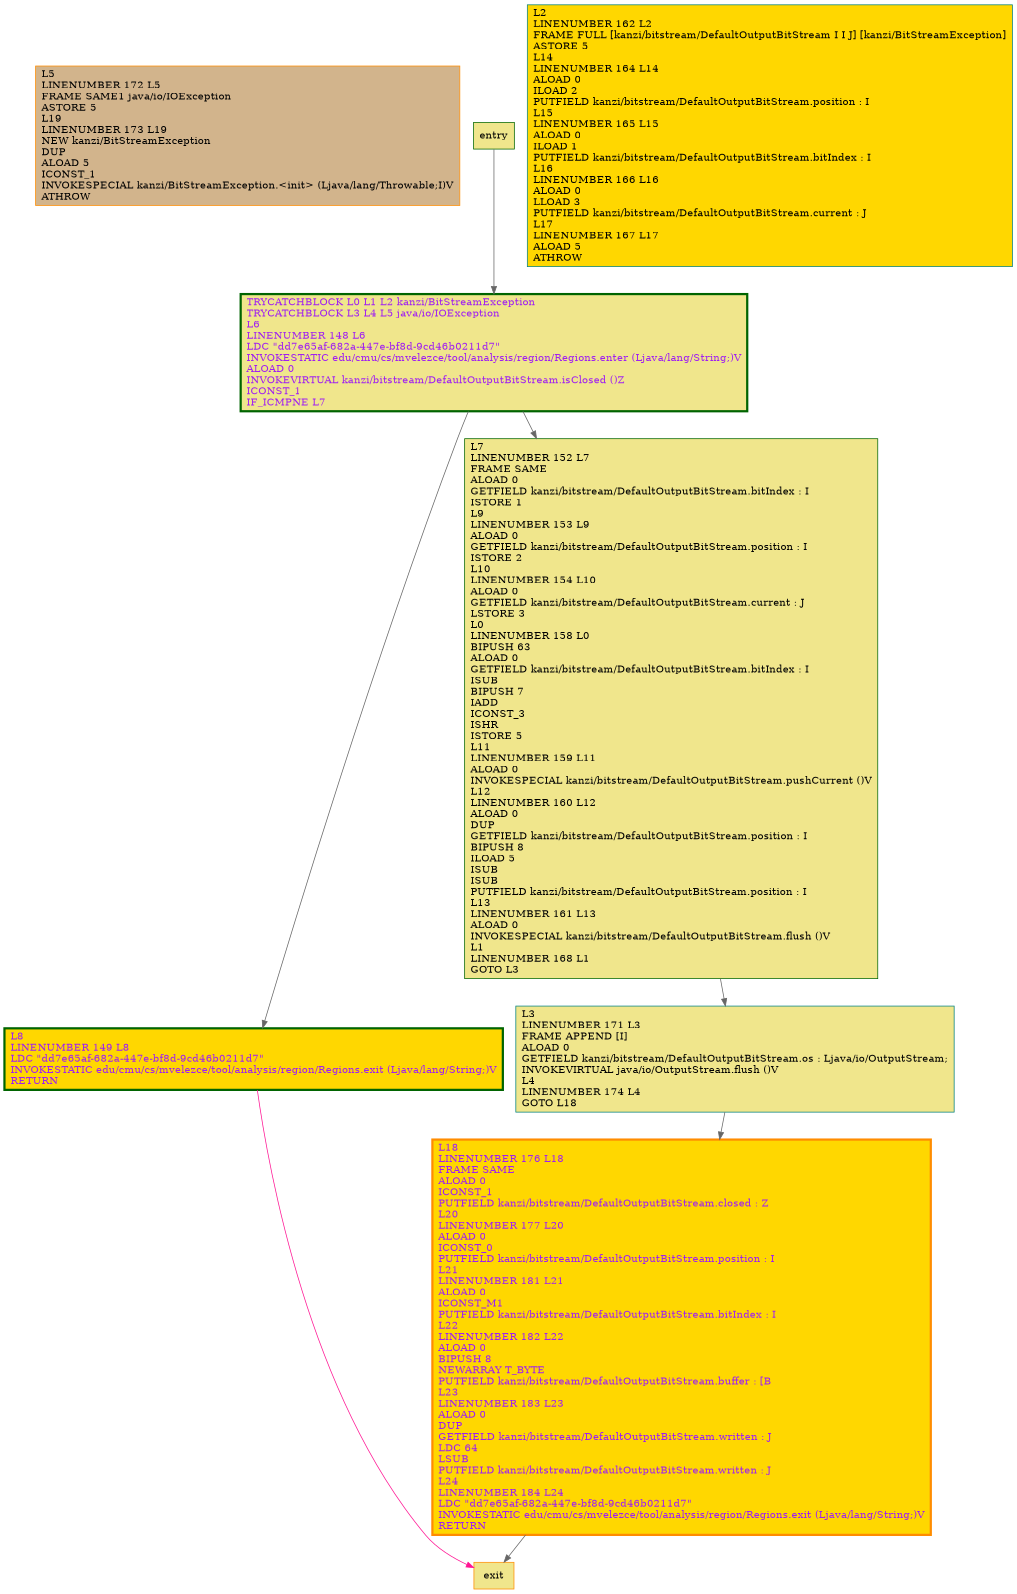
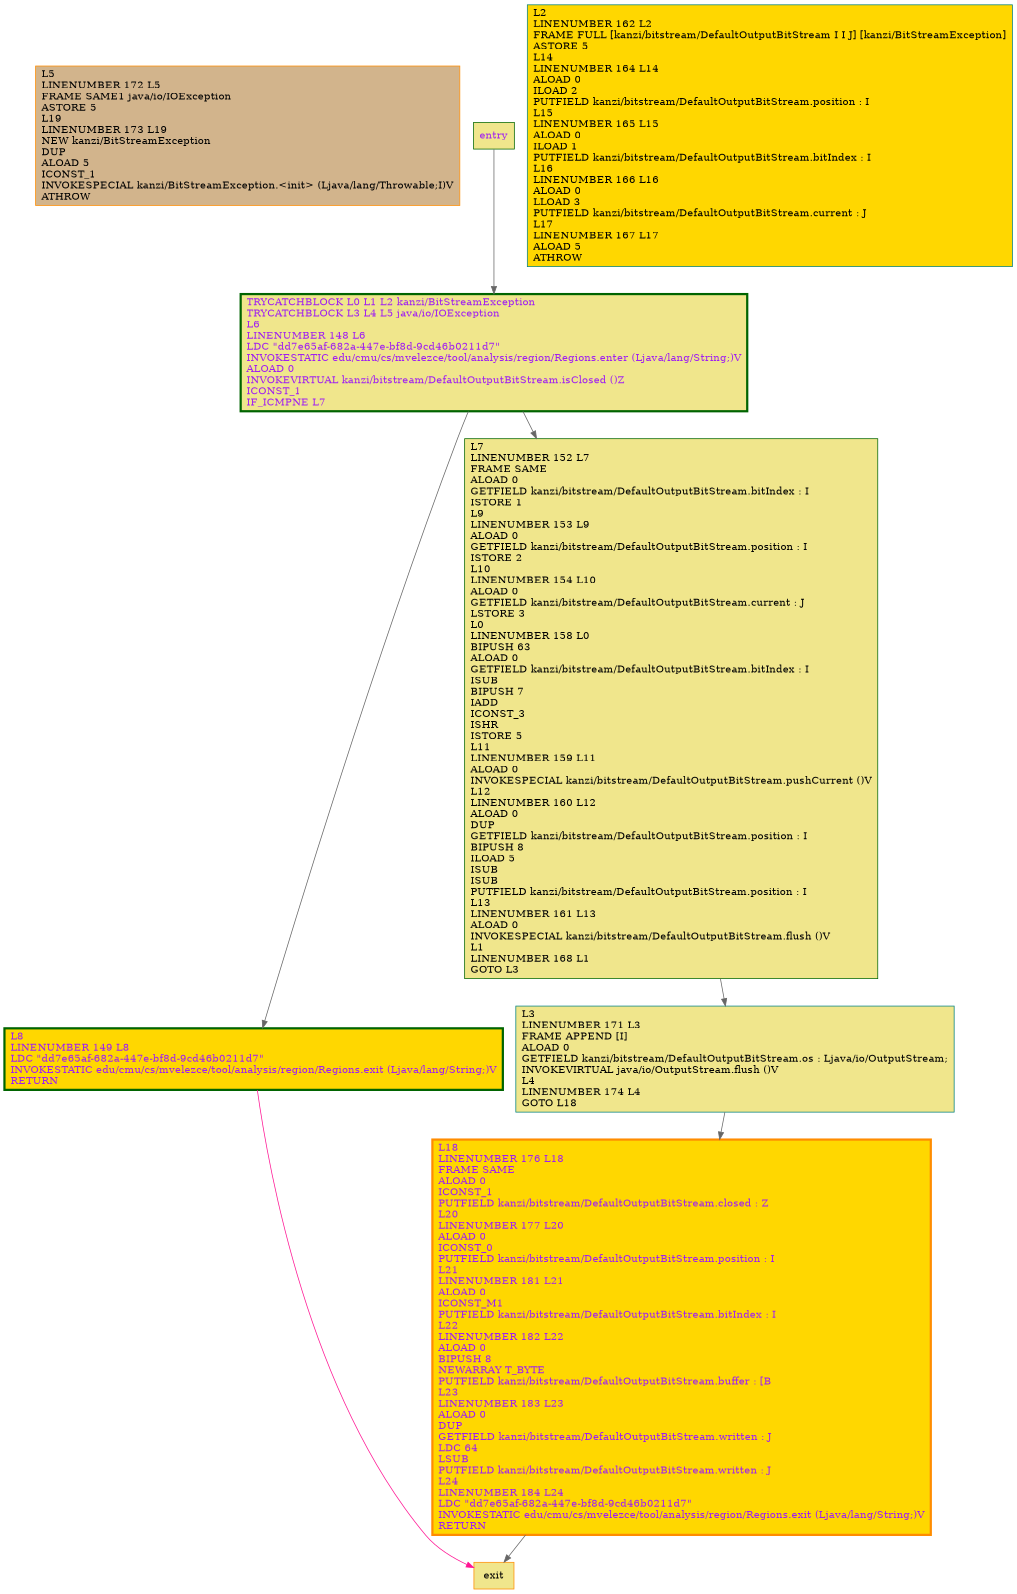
node "entry": fontcolor black -> purple
